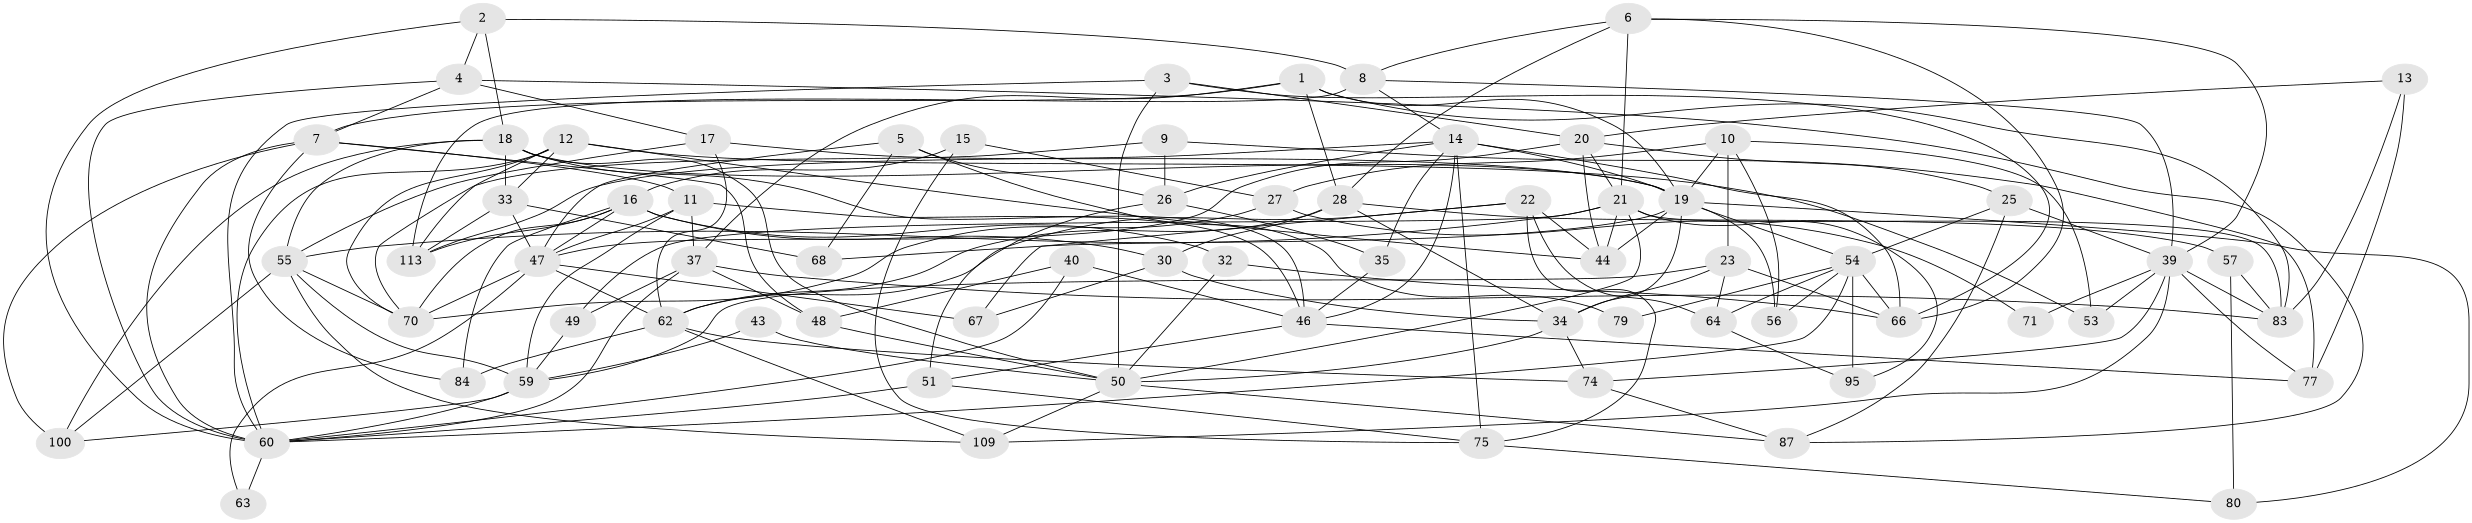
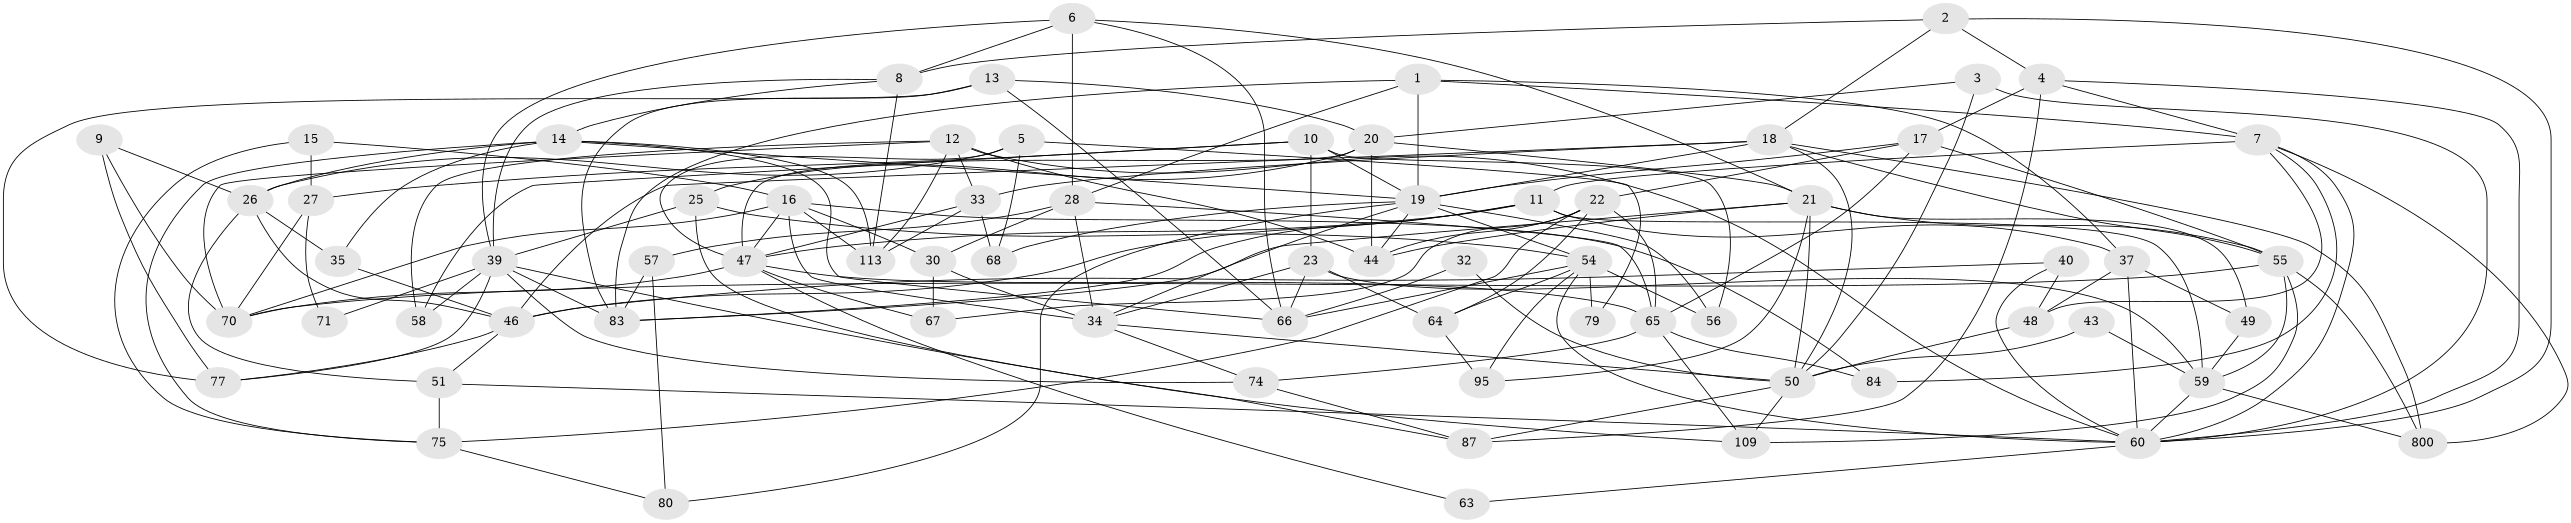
edge "3" -- "66": now "13" -- "66"
edge "17" -- "22": added
edge "16" -- "32": now "16" -- "34"
edge "14" -- "46": now "26" -- "46"
edge "37" -- "83": now "11" -- "83"
node "62": label "62" -> "65"
node "53": label "53" -> "58"
node "100": label "100" -> "800"
